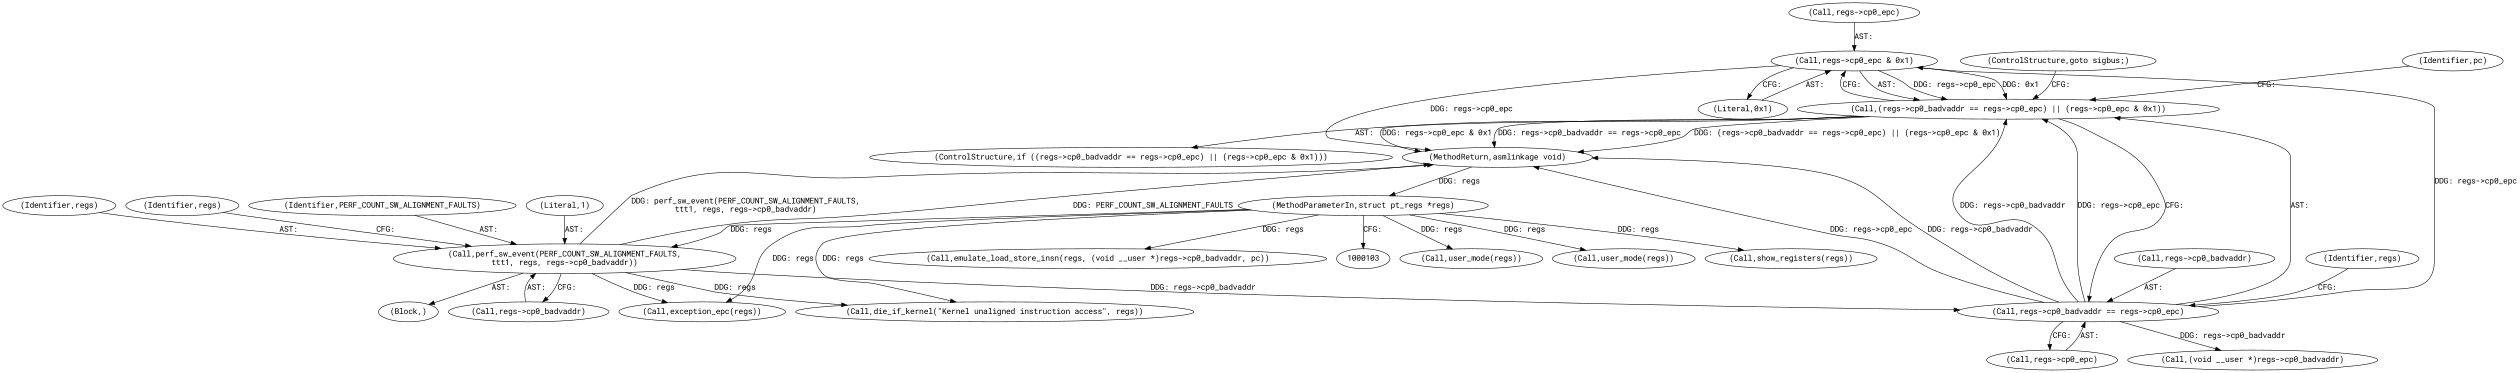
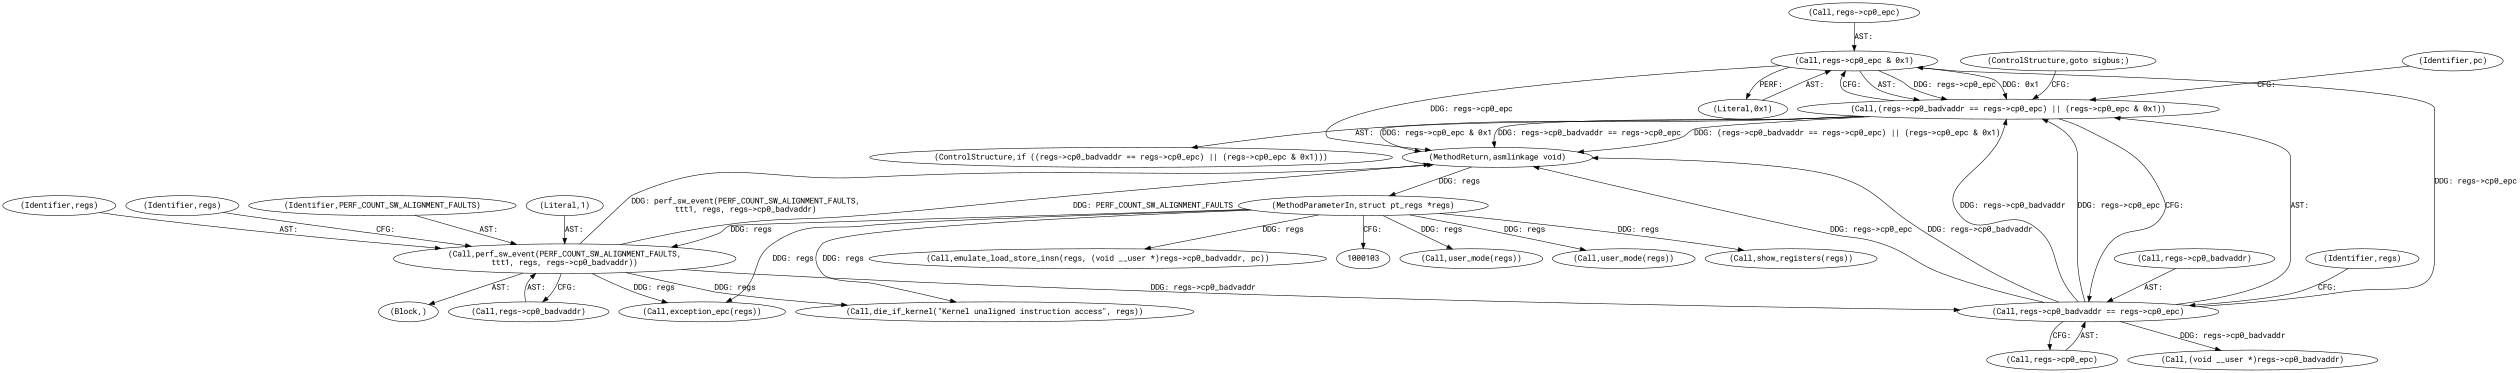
edge "(Call,regs->cp0_epc & 0x1)" -> "(Literal,0x1)": label "CFG: " -> "PERF: "
